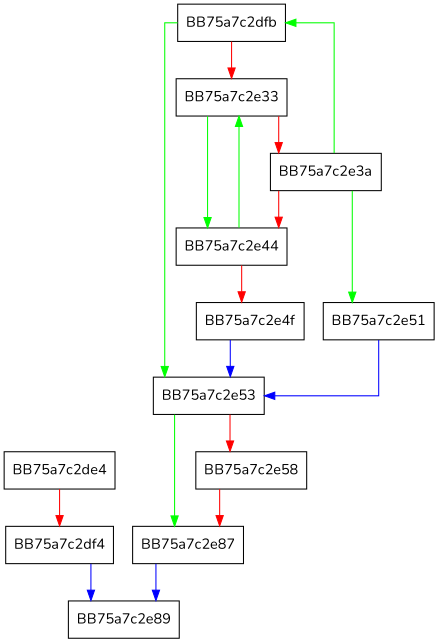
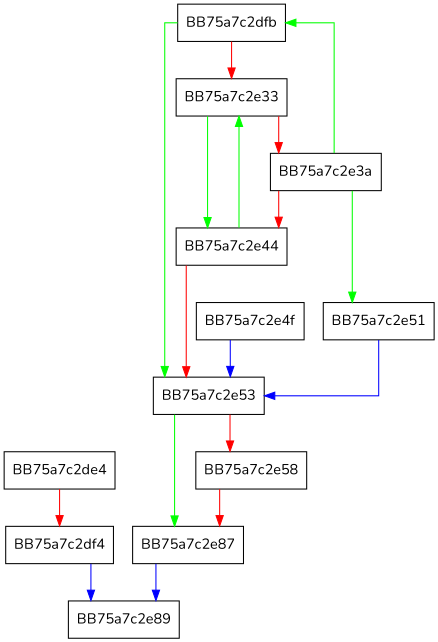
edge "BB75a7c2e44" -> "BB75a7c2e4f": now "BB75a7c2e44" -> "BB75a7c2e53"
